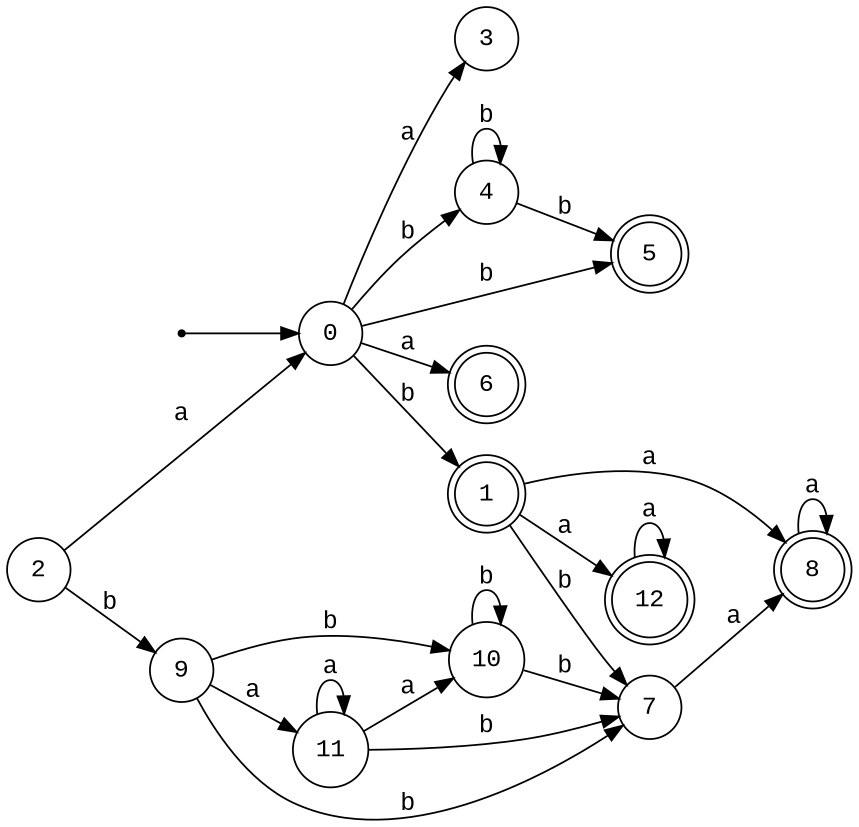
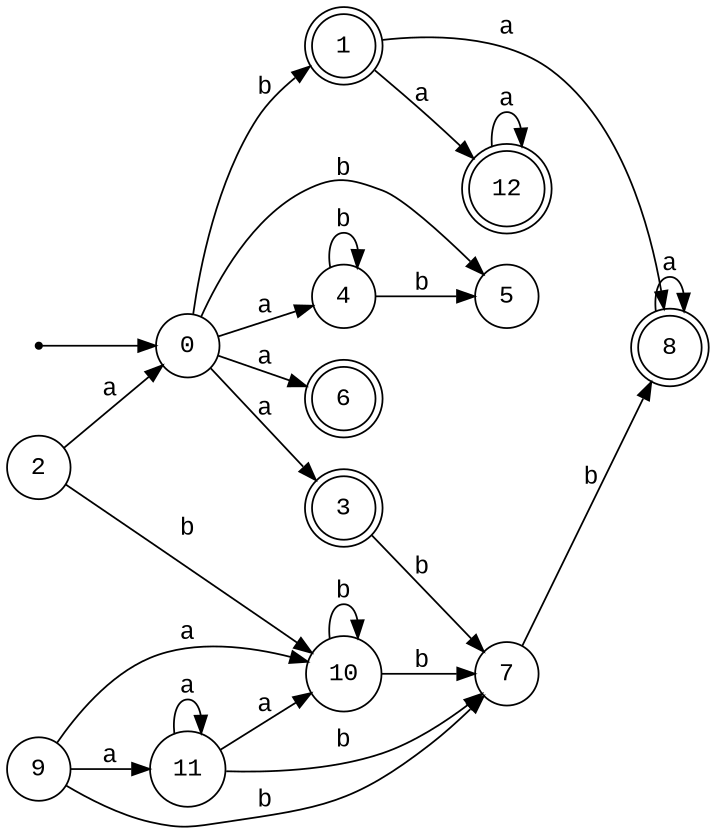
node "3": shape circle -> doublecircle
edge "0" -> "4": label "b" -> "a"
node "5": shape doublecircle -> circle
edge "1" -> "7": now "3" -> "7"
edge "2" -> "9": now "2" -> "10"
edge "7" -> "8": label "a" -> "b"
edge "9" -> "10": label "b" -> "a"
